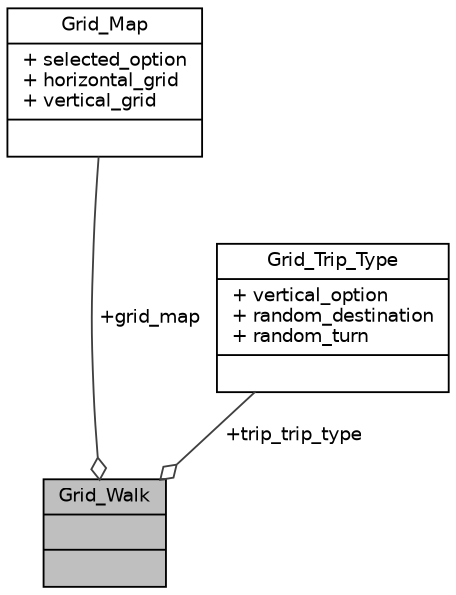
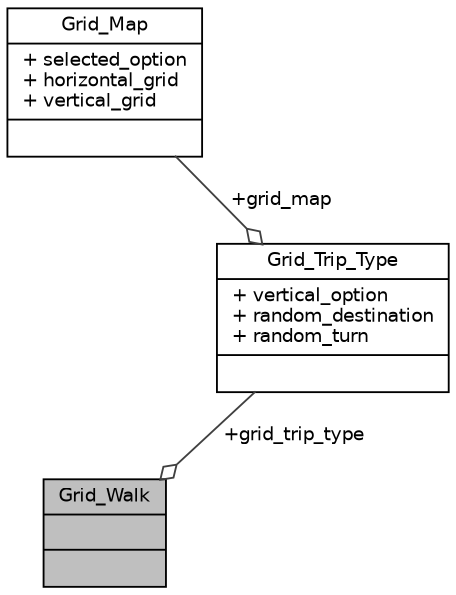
edge "Grid_Map" -> "Grid_Walk": now "Grid_Map" -> "Grid_Trip_Type"
edge "Grid_Trip_Type" -> "Grid_Walk": label " +trip_trip_type" -> " +grid_trip_type"
